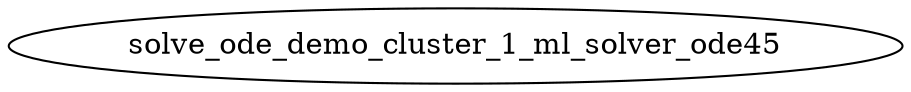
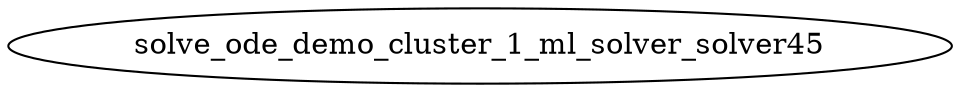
node "solve_ode_demo_cluster_1_ml_solver_ode45": label "solve_ode_demo_cluster_1_ml_solver_ode45" -> "solve_ode_demo_cluster_1_ml_solver_solver45"
